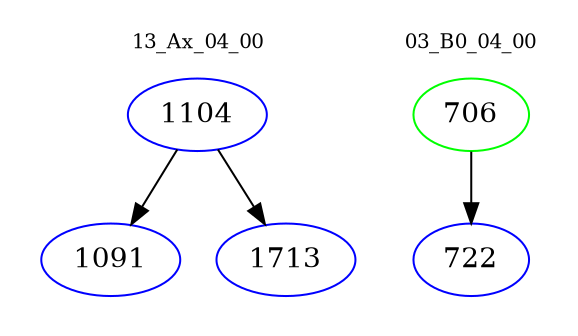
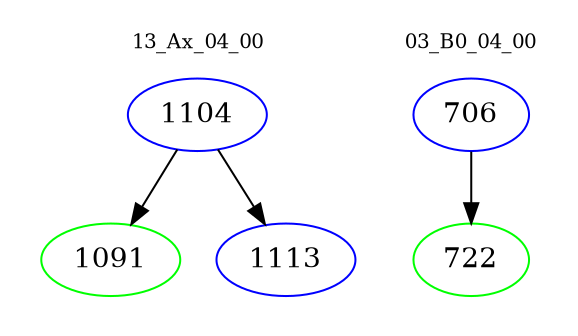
node "706": color green -> blue
node "1091": color blue -> green
node "1713": label "1713" -> "1113"
node "722": color blue -> green
